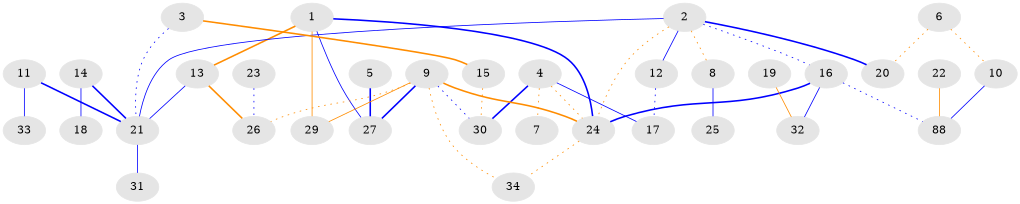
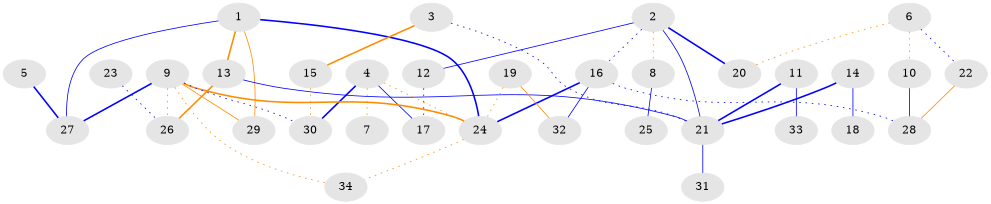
edge "6" -- "22": added
edge "2" -- "24": now "19" -- "24"
node "88": label "88" -> "28"
